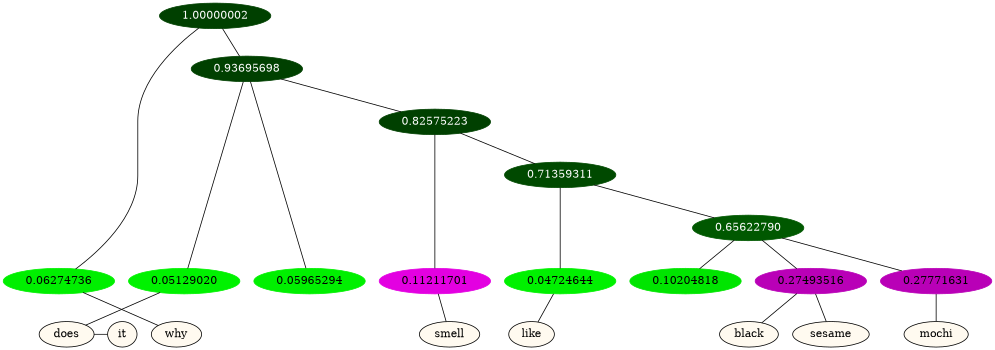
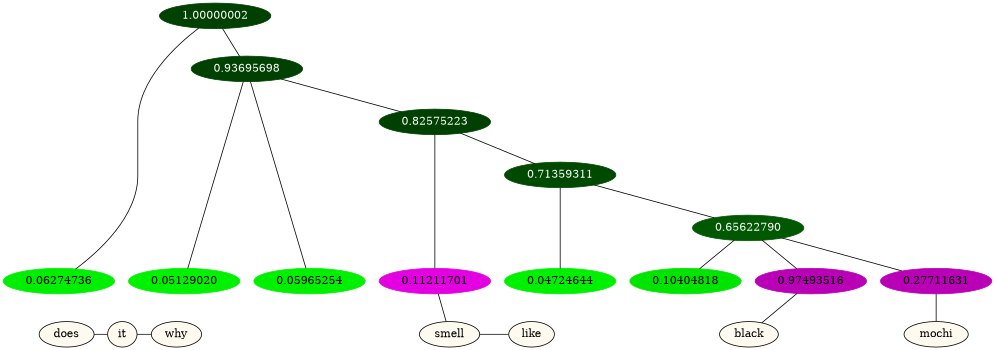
node "0.05965294": label "0.05965294" -> "0.05965254"
node "0.10204818": label "0.10204818" -> "0.10404818"
node "0.27493516": label "0.27493516" -> "0.97493516"
node "0.27771631": label "0.27771631" -> "0.27711631"
edge "0.05129020" -- "does": removed
edge "0.06274736" -- "why": now "it" -- "why"
edge "0.04724644" -- "like": now "smell" -- "like"
node "sesame": removed
